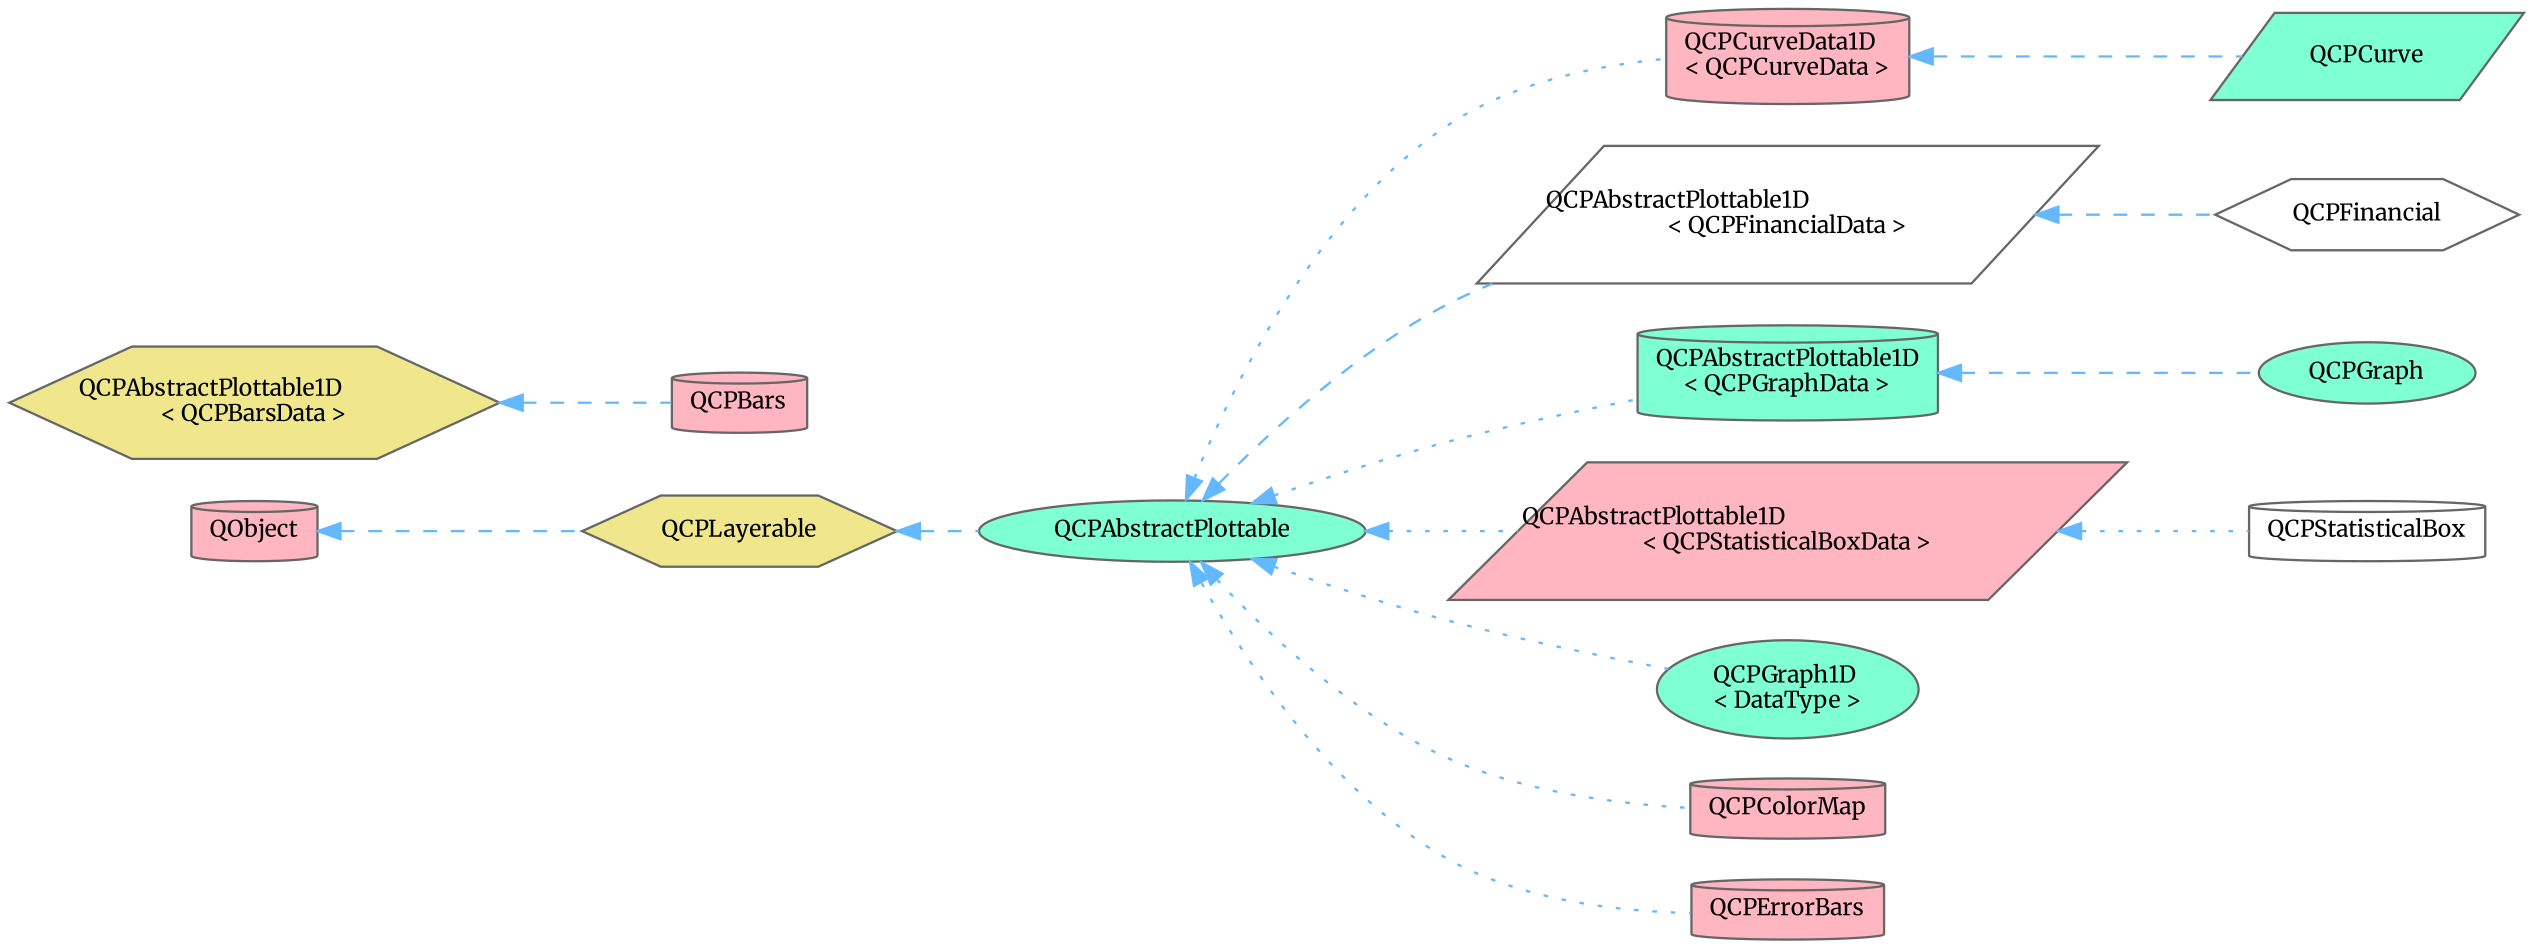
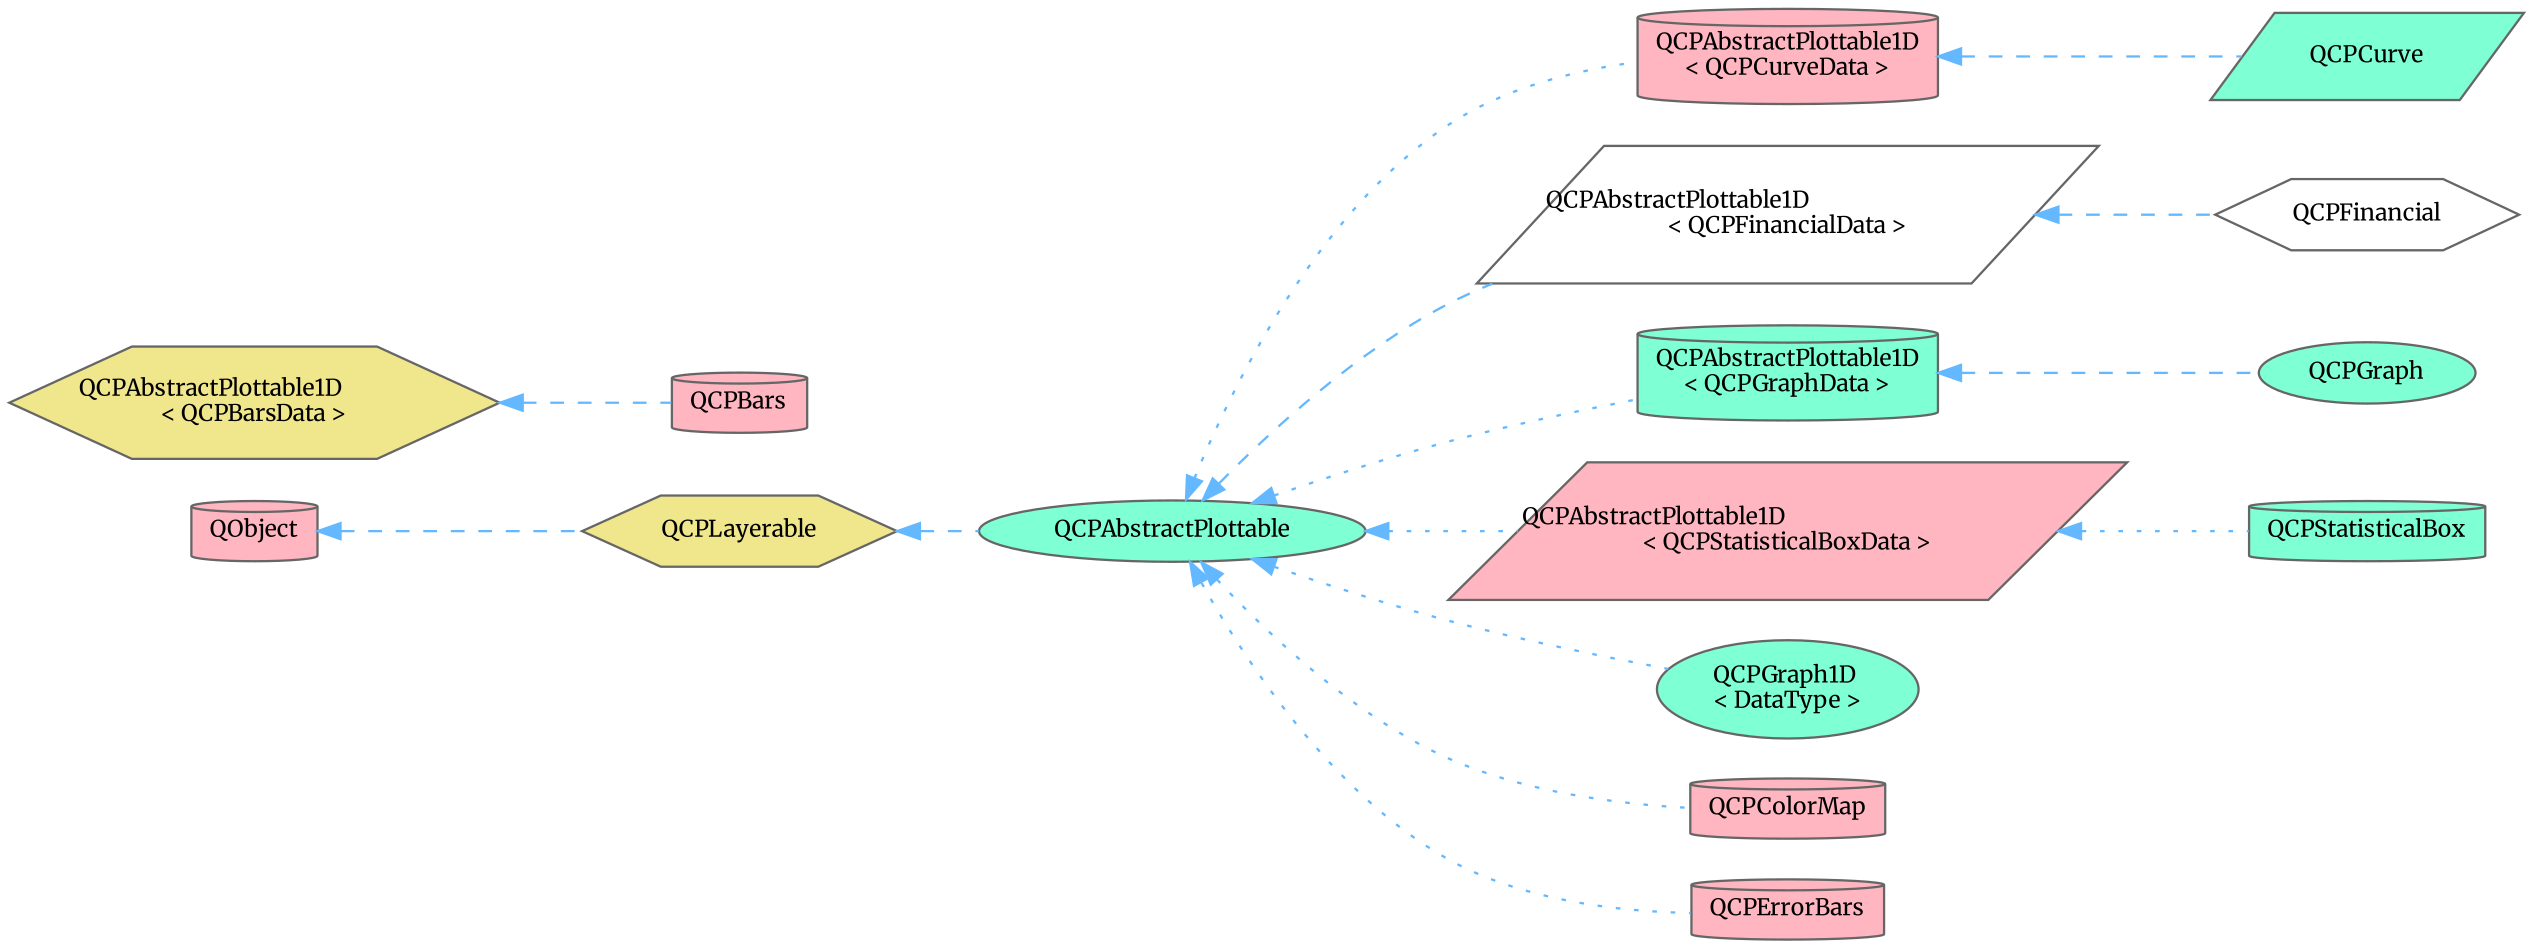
node "QCPCurveData1D < QCPCurveData >": label "QCPCurveData1D < QCPCurveData >" -> "QCPAbstractPlottable1D < QCPCurveData >"
node "QCPStatisticalBox": fillcolor white -> aquamarine
